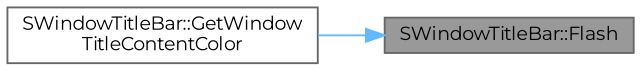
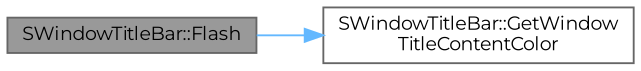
edge "SWindowTitleBar::GetWindow TitleContentColor" -> "SWindowTitleBar::Flash": reversed
